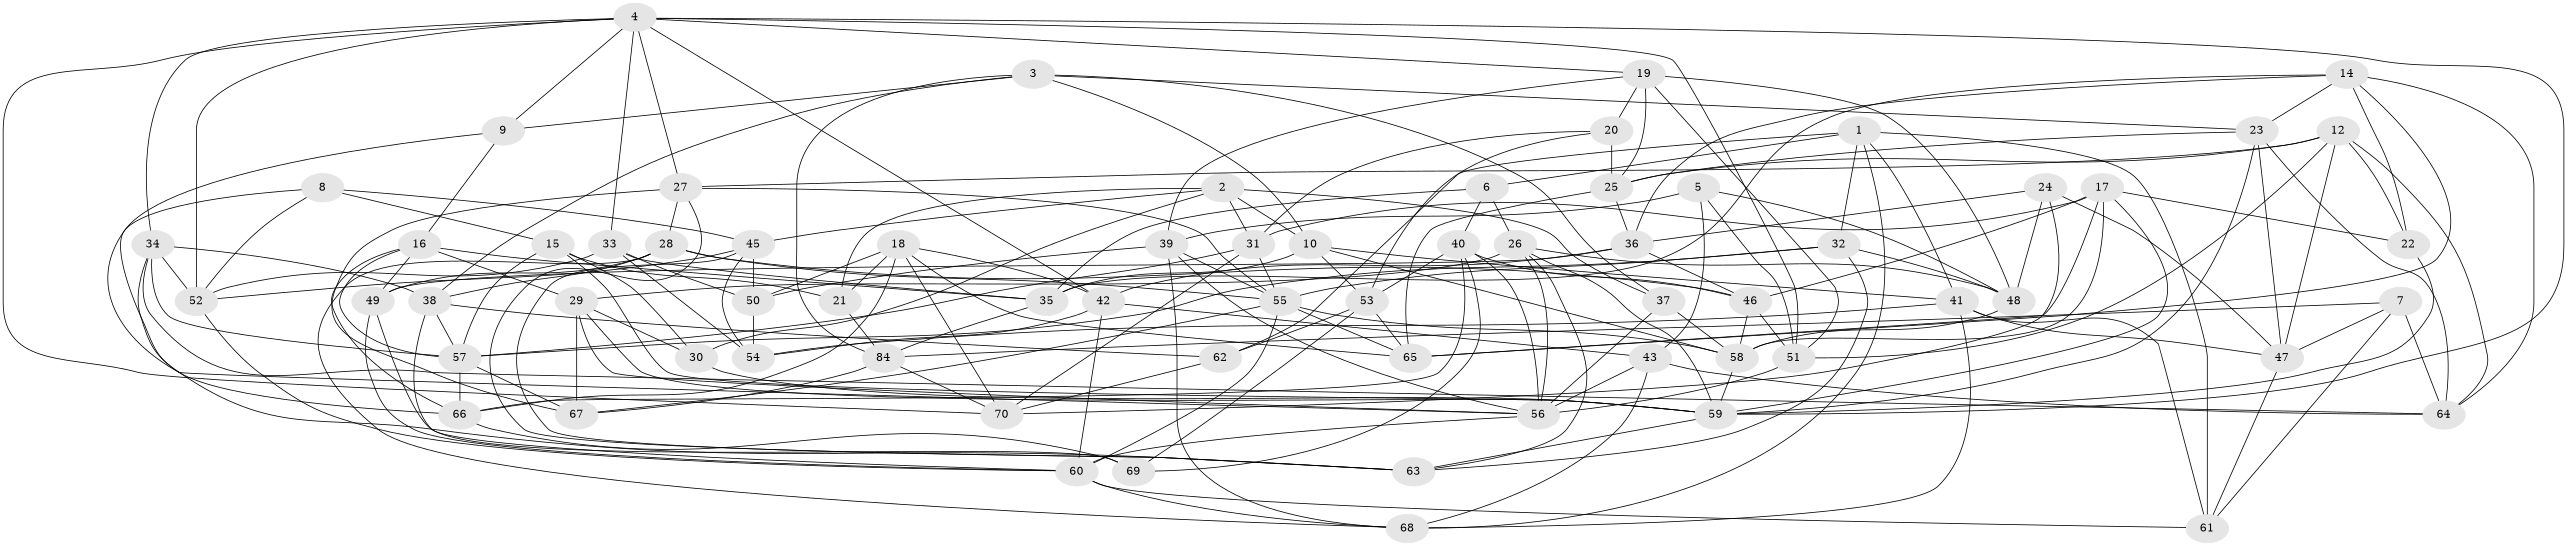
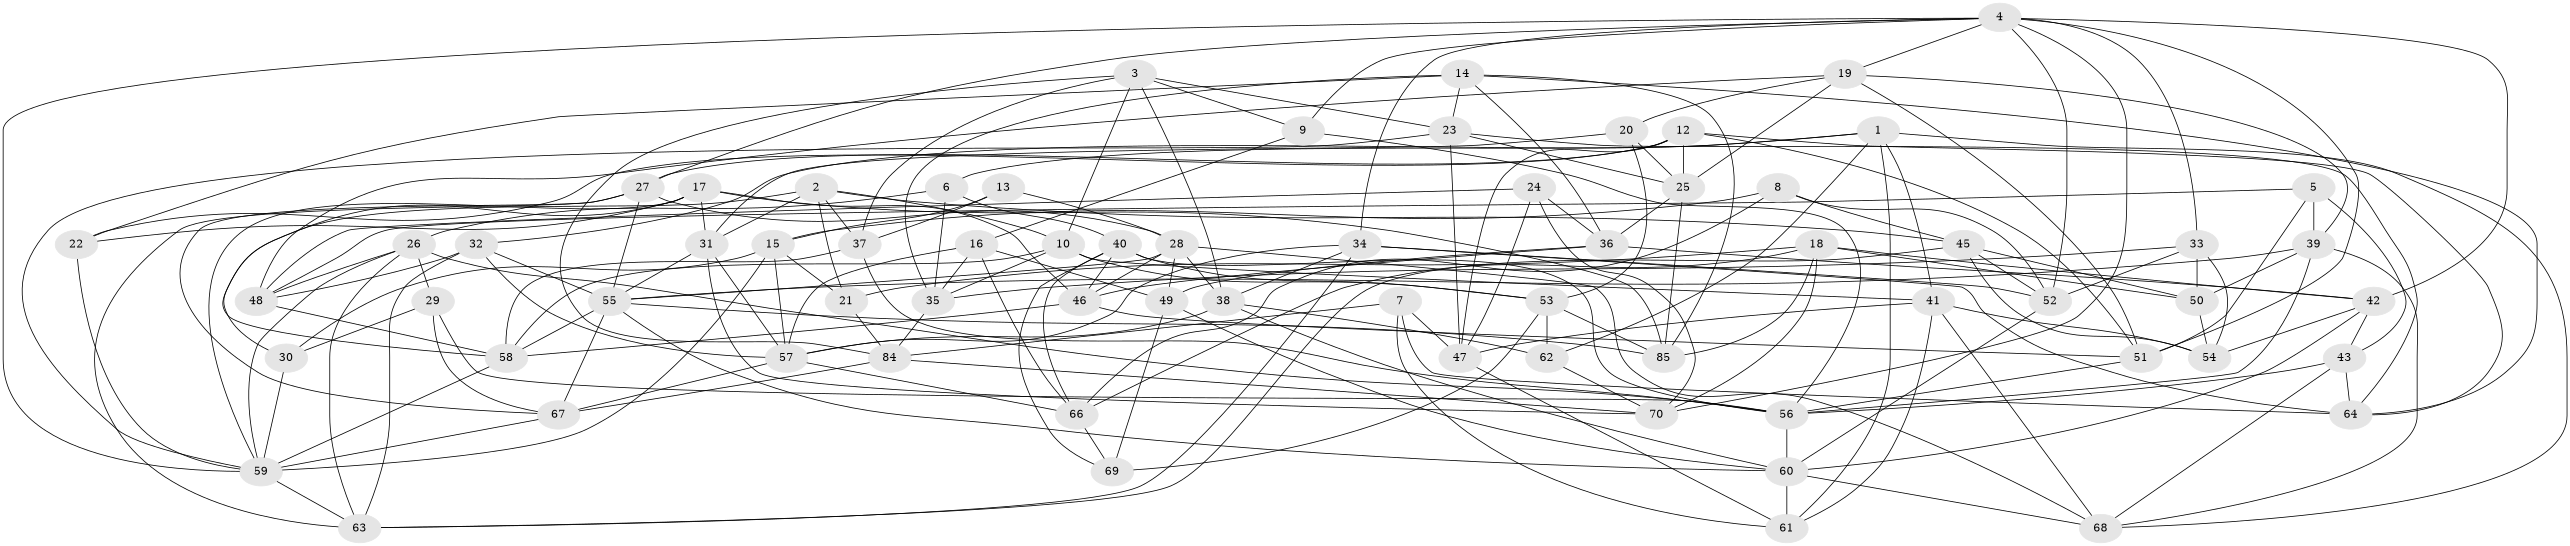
node "13": added
edge "16" -- "29": removed
node "65": label "65" -> "85"
edge "29" -- "59": now "67" -- "59"
